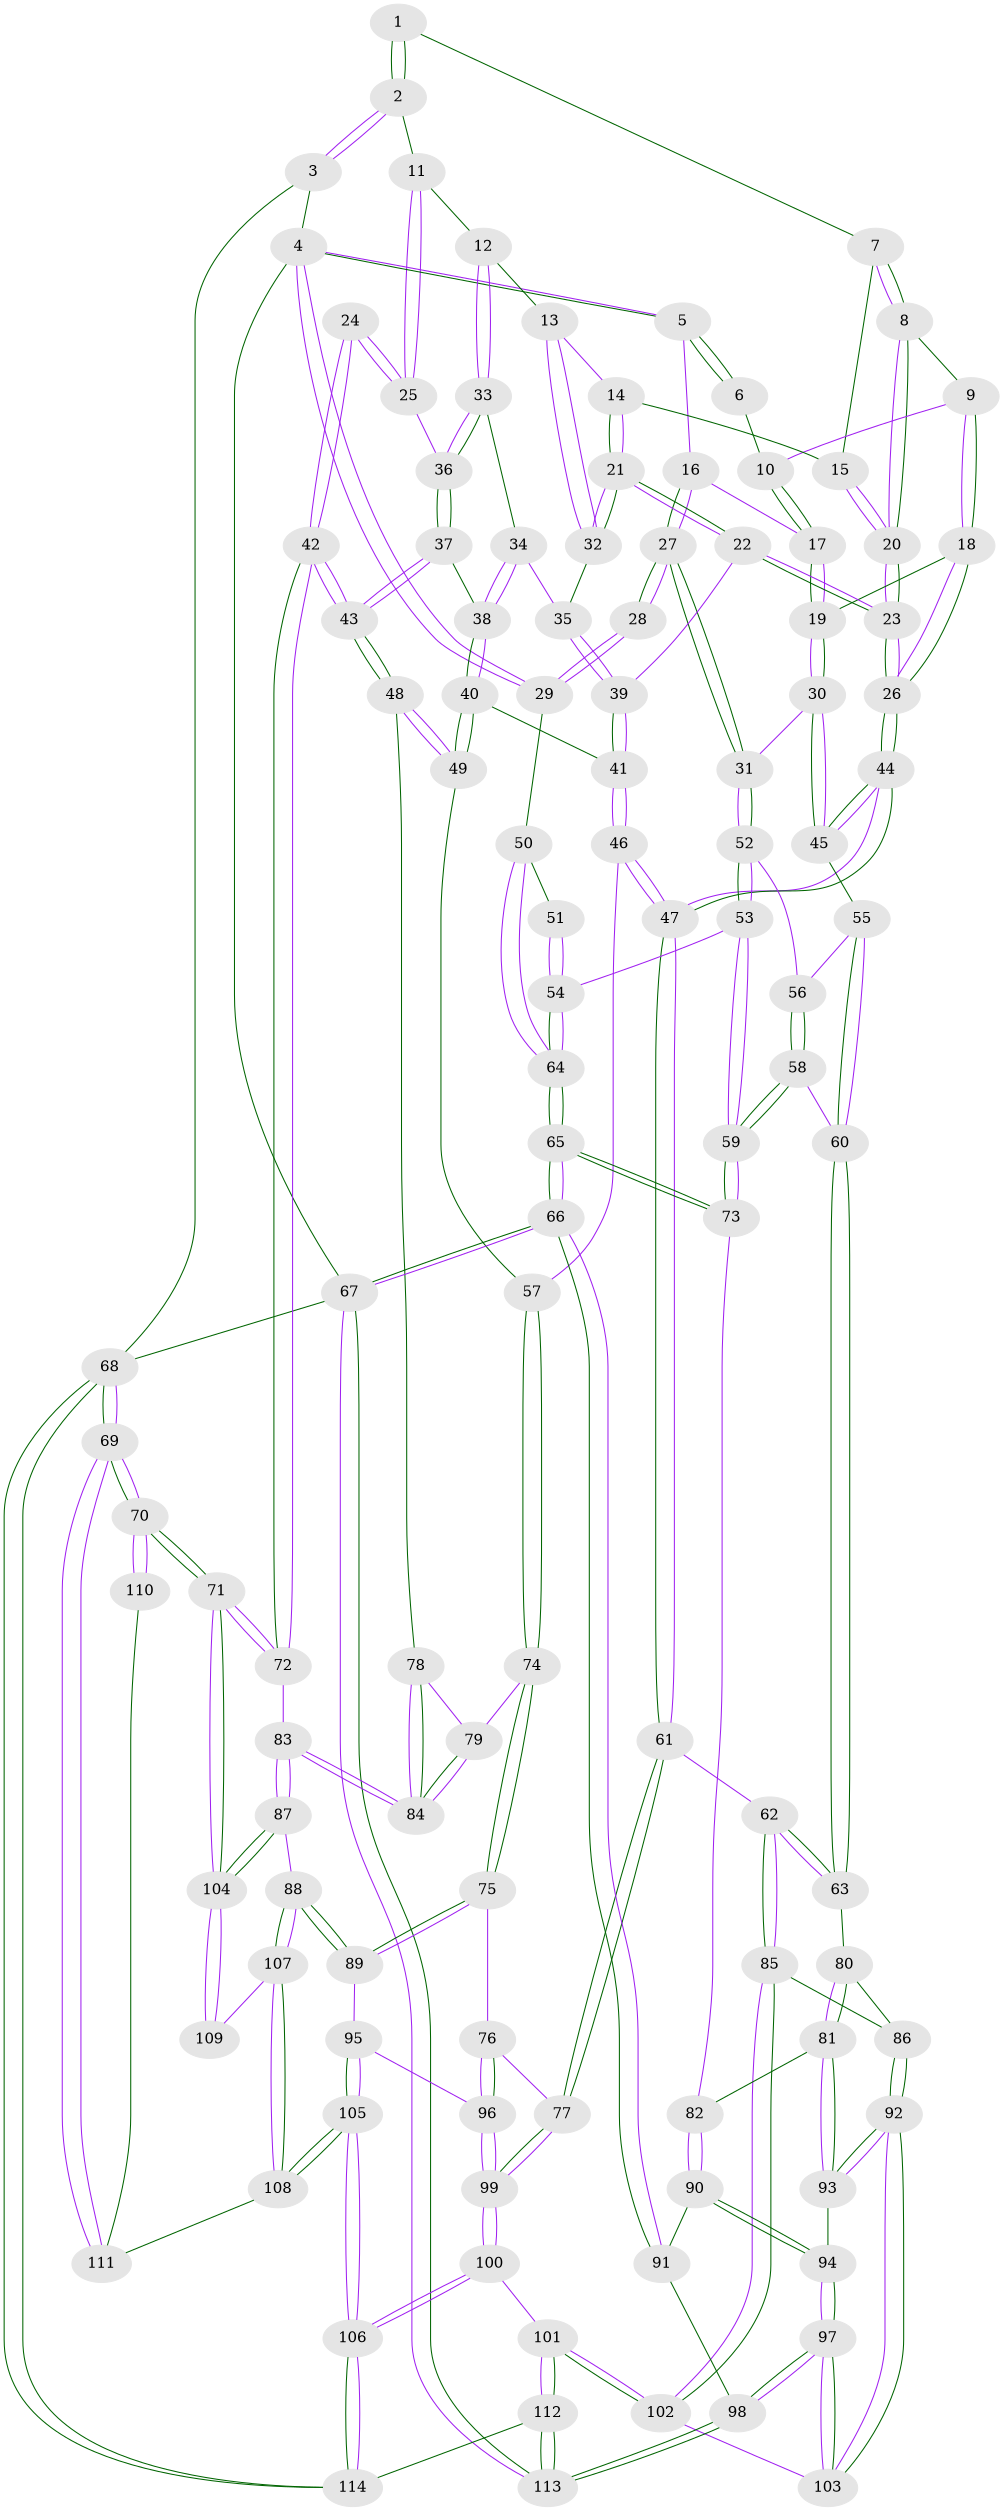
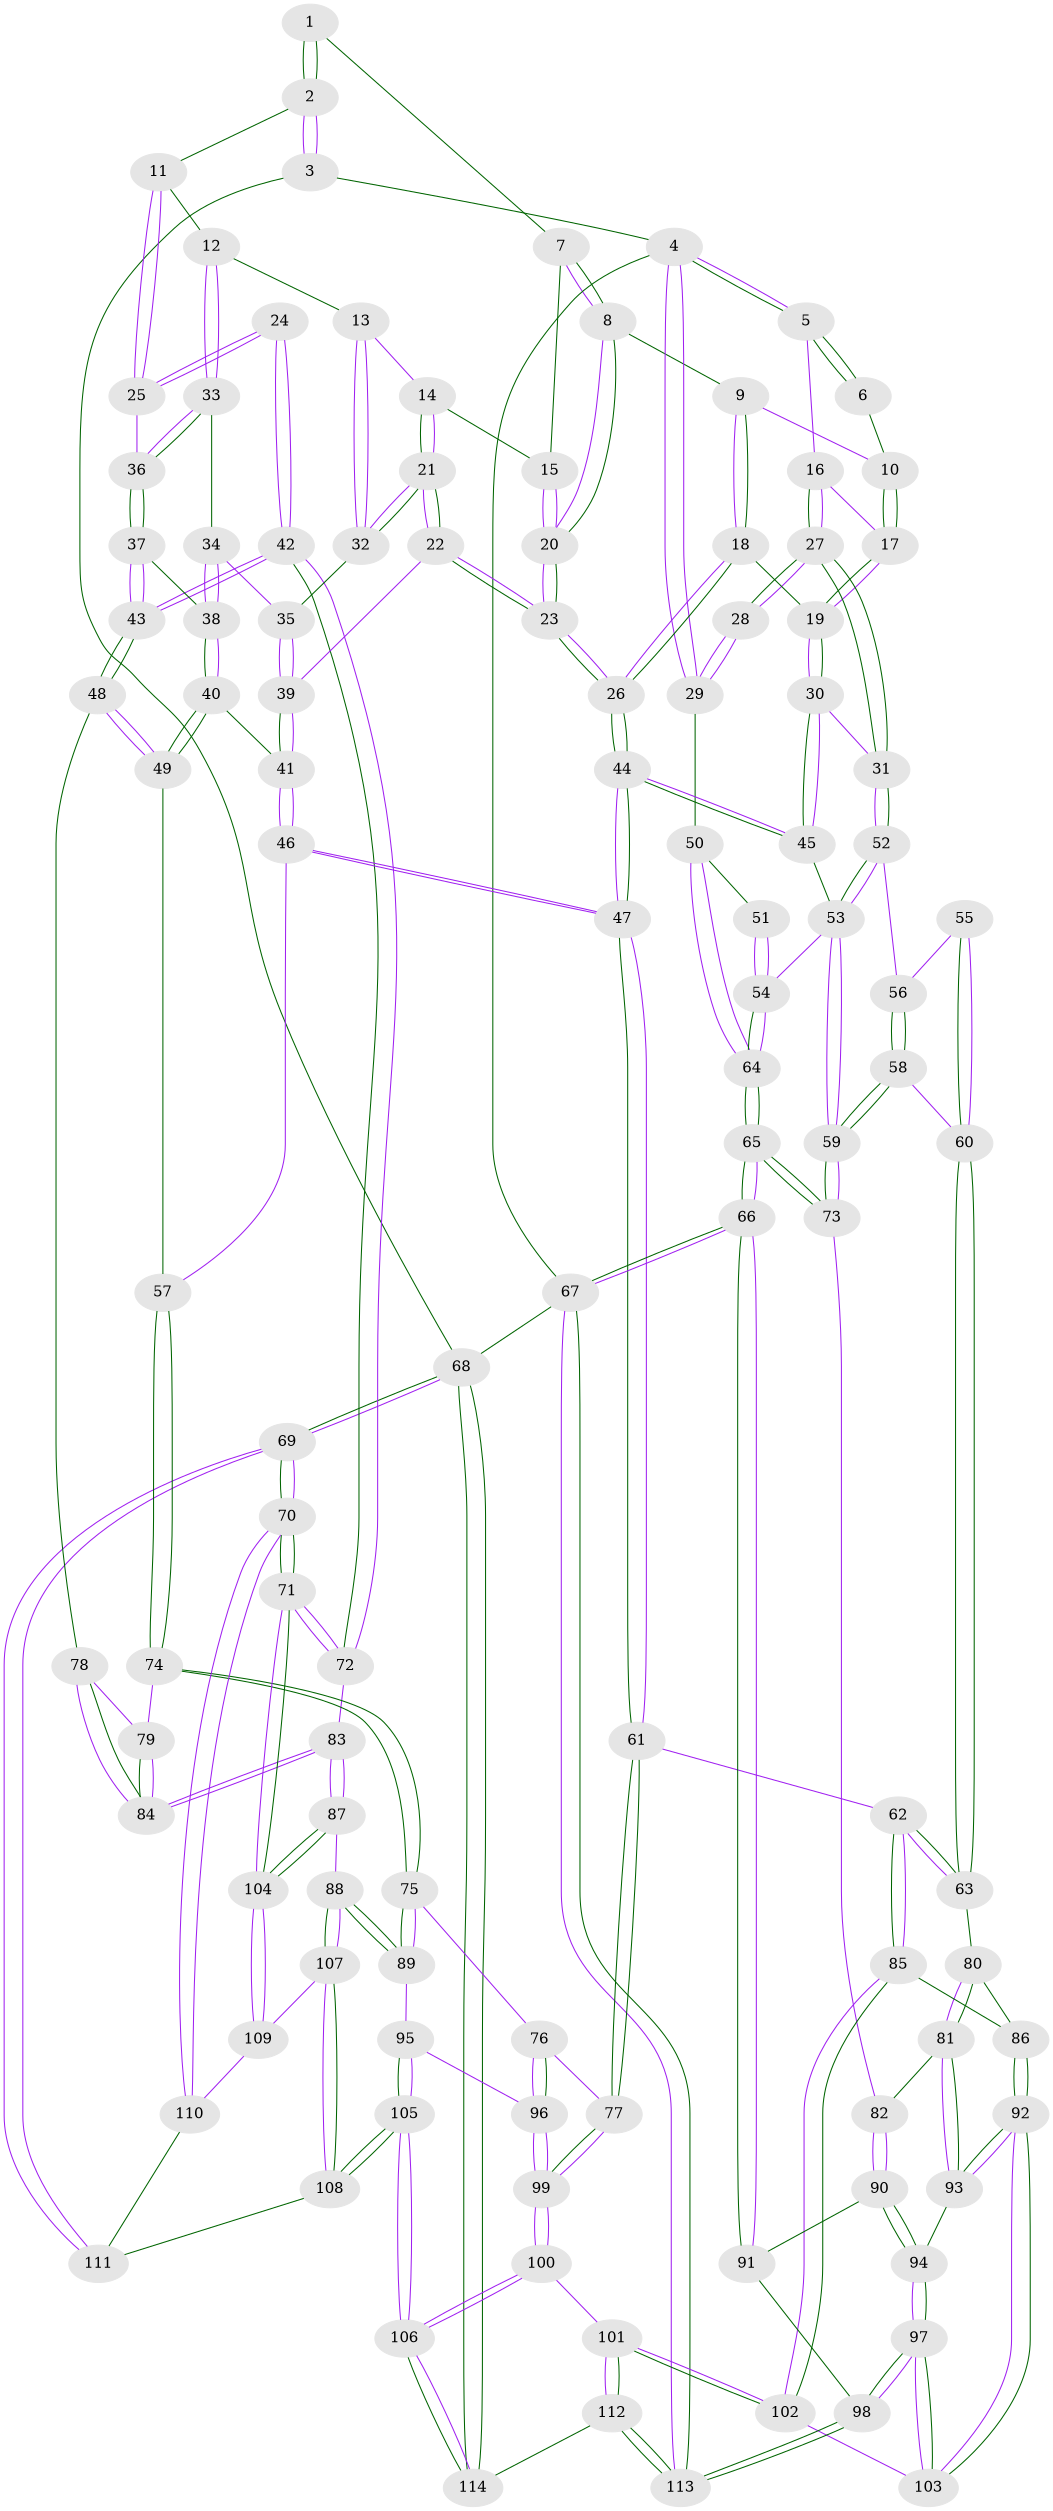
edge "45" -- "55": now "45" -- "53"
edge "109" -- "110": added
